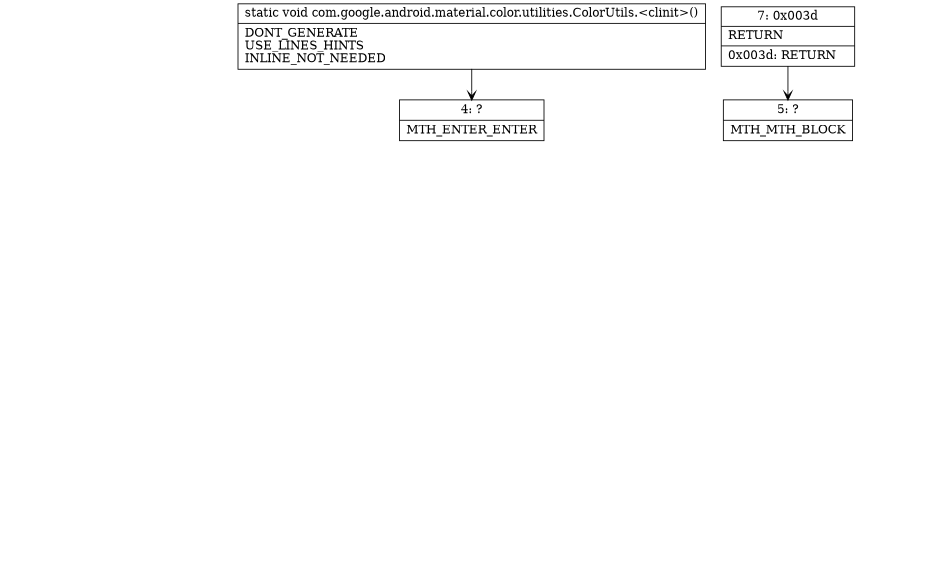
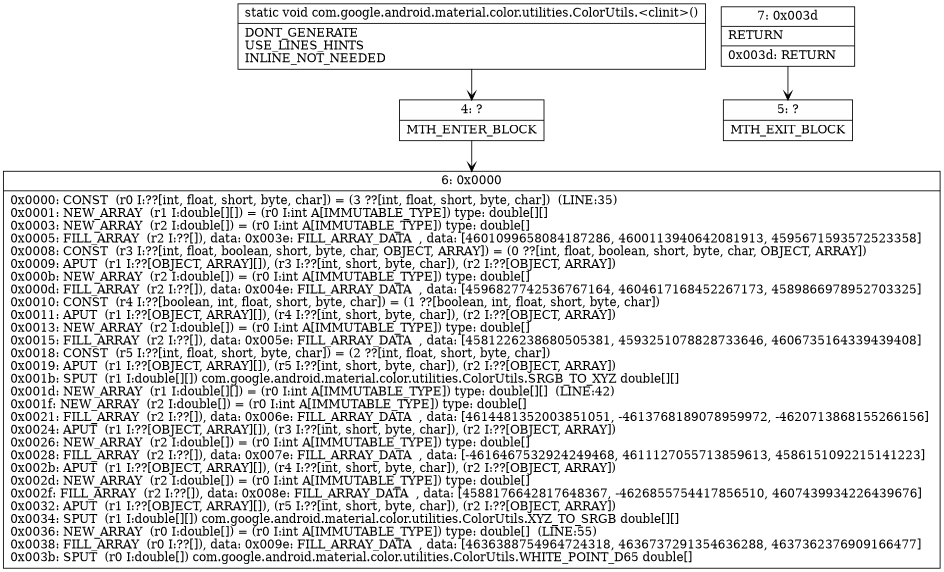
node "4: ?": text "MTH_ENTER_ENTER" -> "MTH_ENTER_BLOCK"
node "5: ?": text "MTH_MTH_BLOCK" -> "MTH_EXIT_BLOCK"
node "6: 0x0000": added
